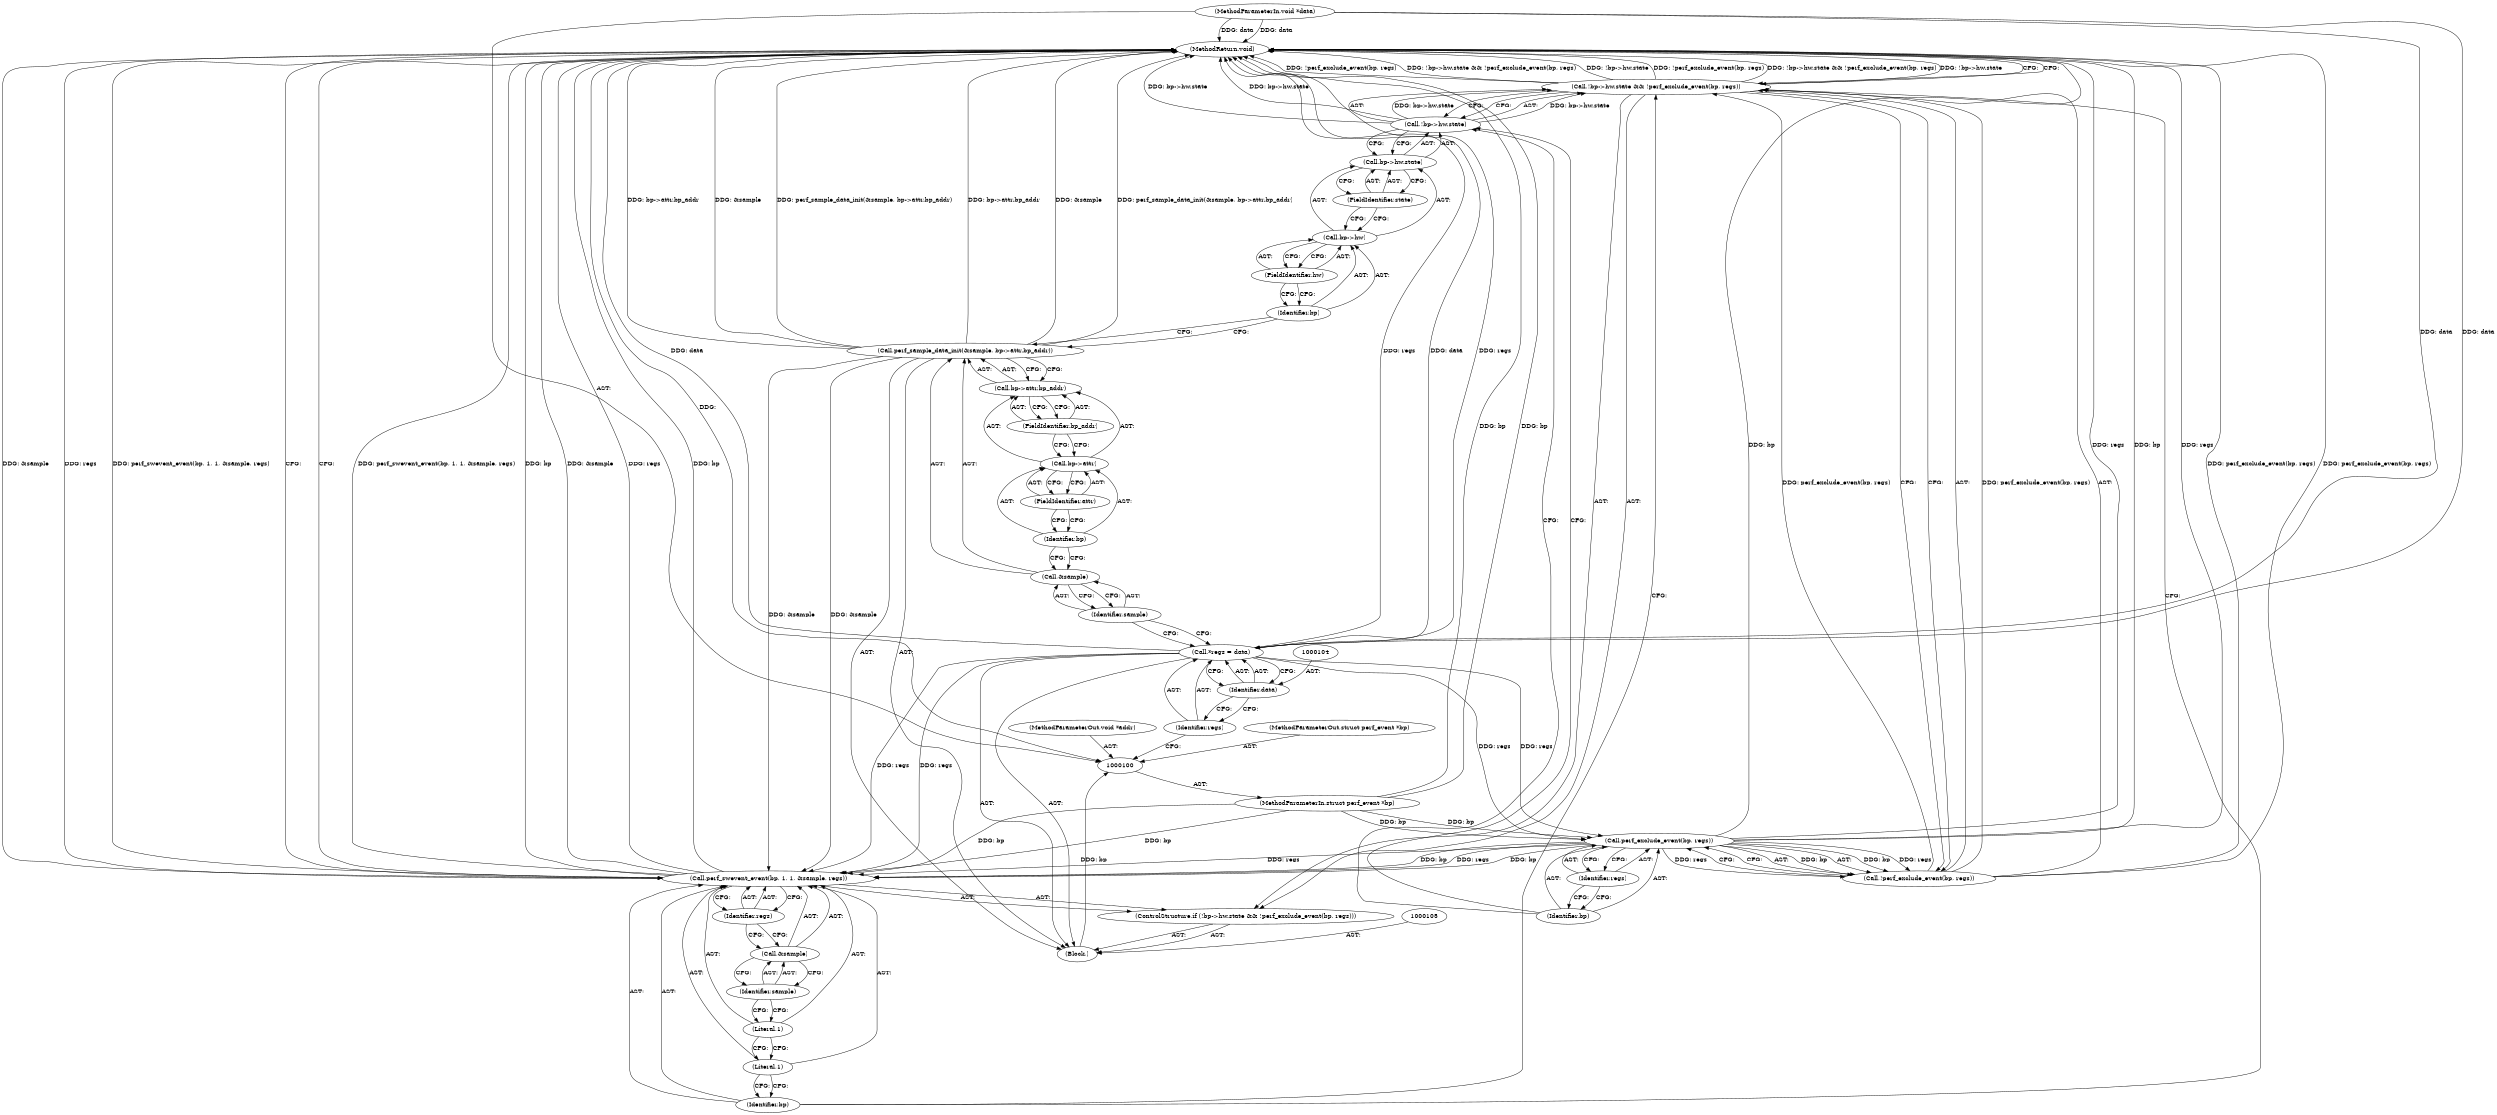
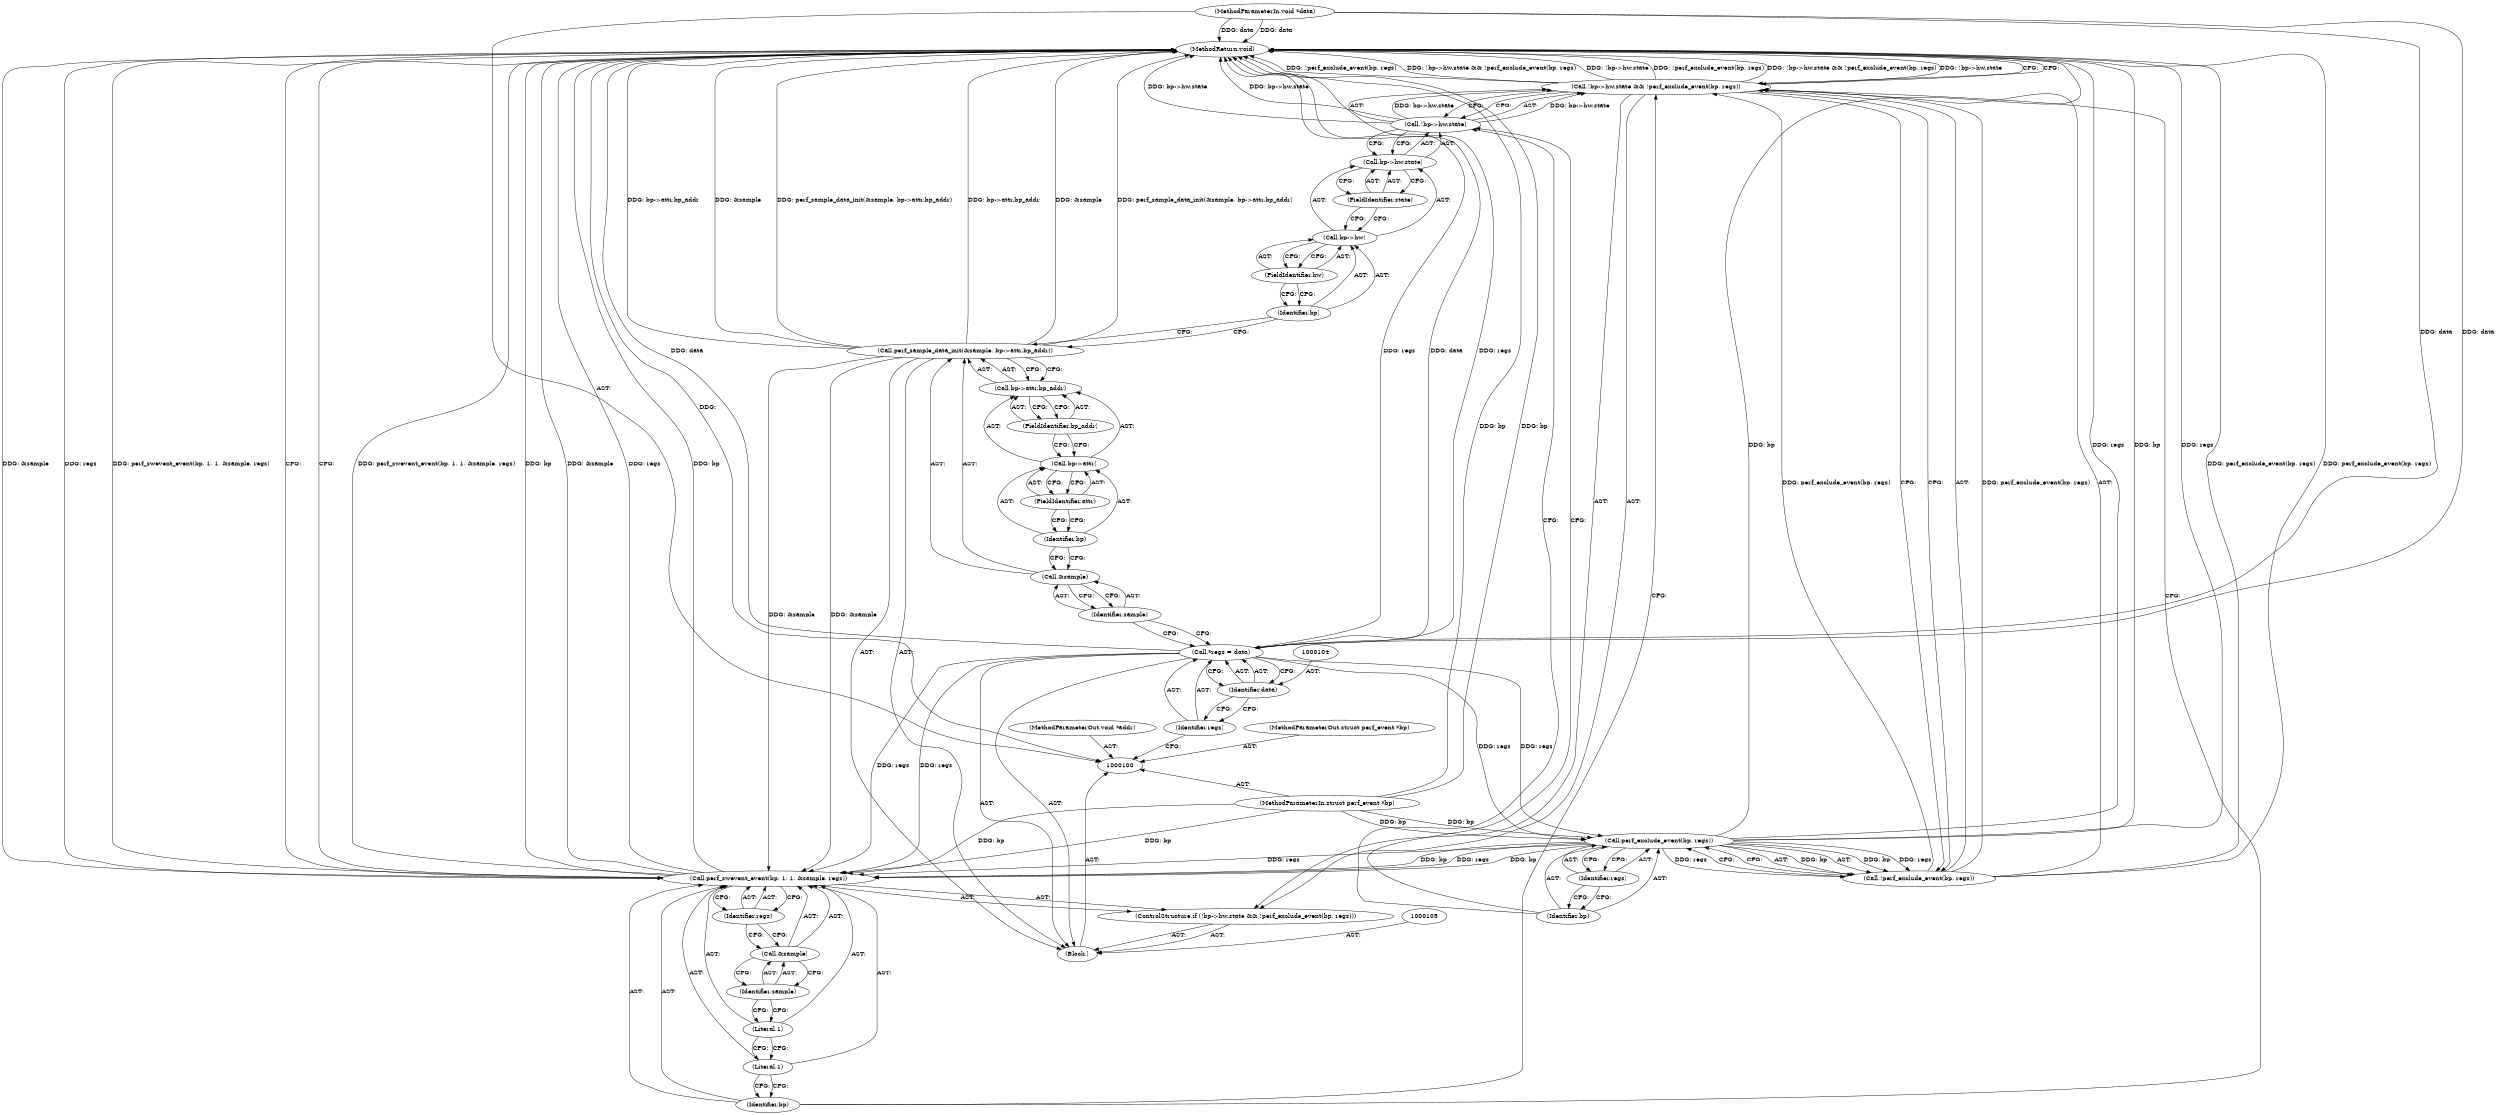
edge "1000100" -> "(MethodParameterIn,struct perf_event *bp)": reversed
edge "(Block,)" -> "1000100": label "DDG: bp" -> "AST: "
